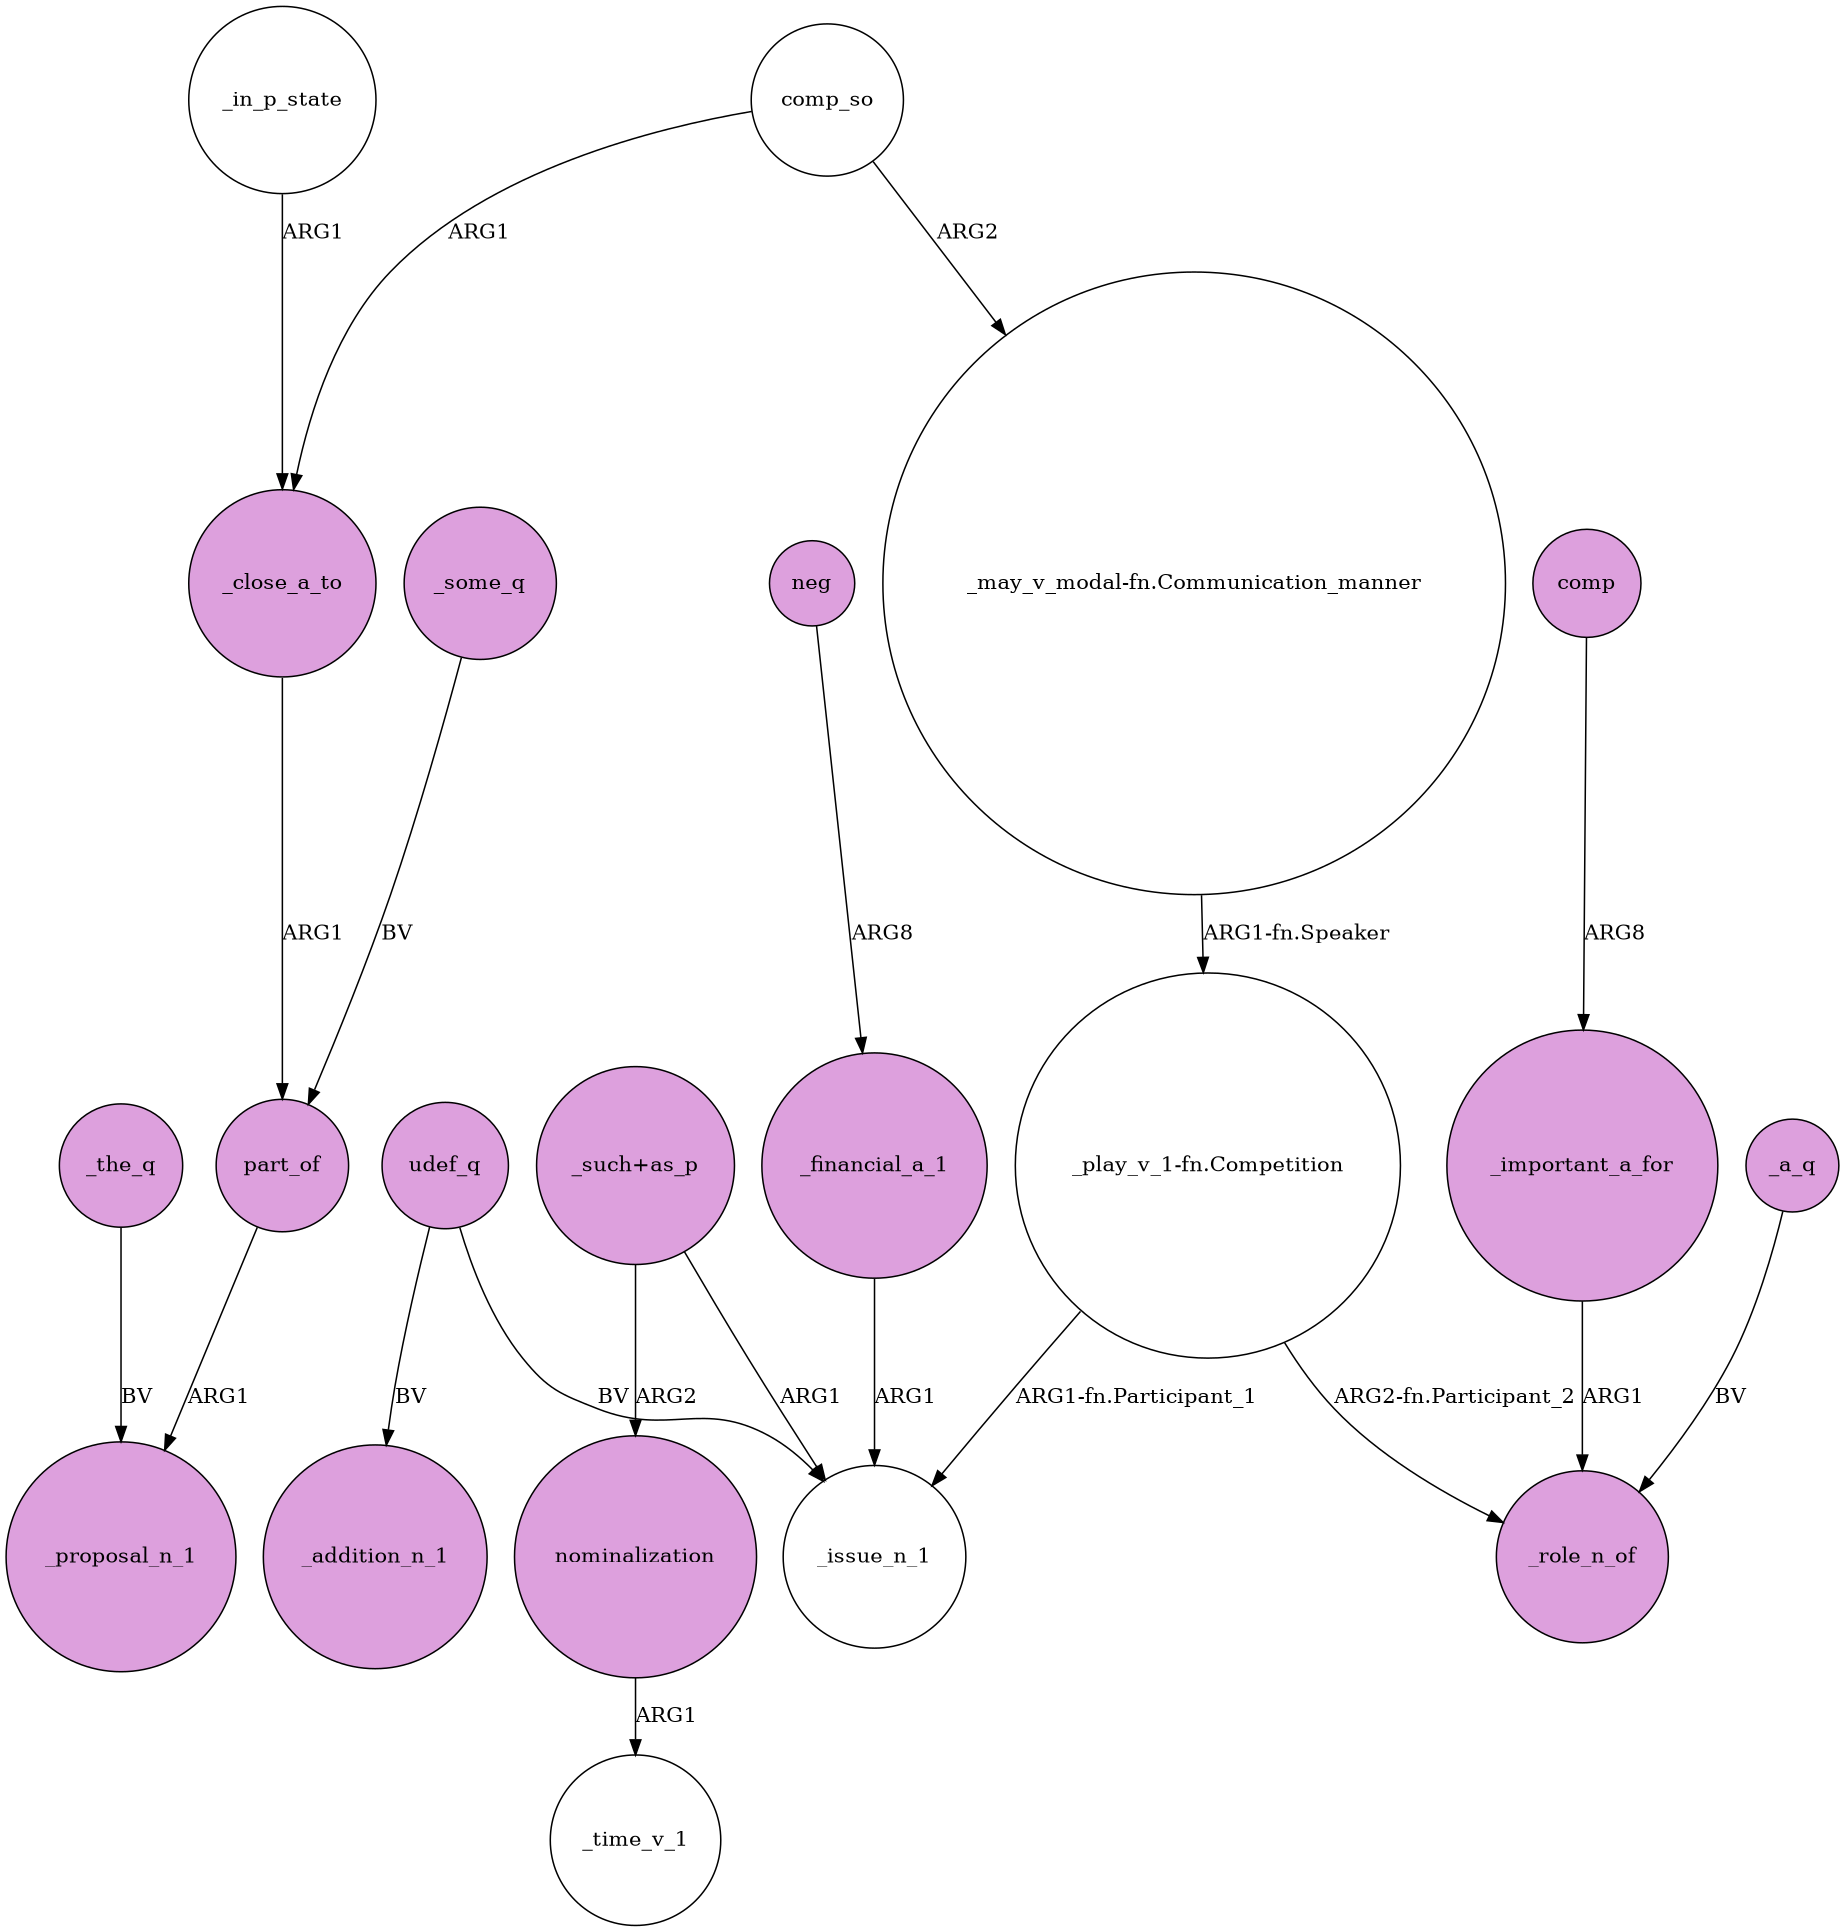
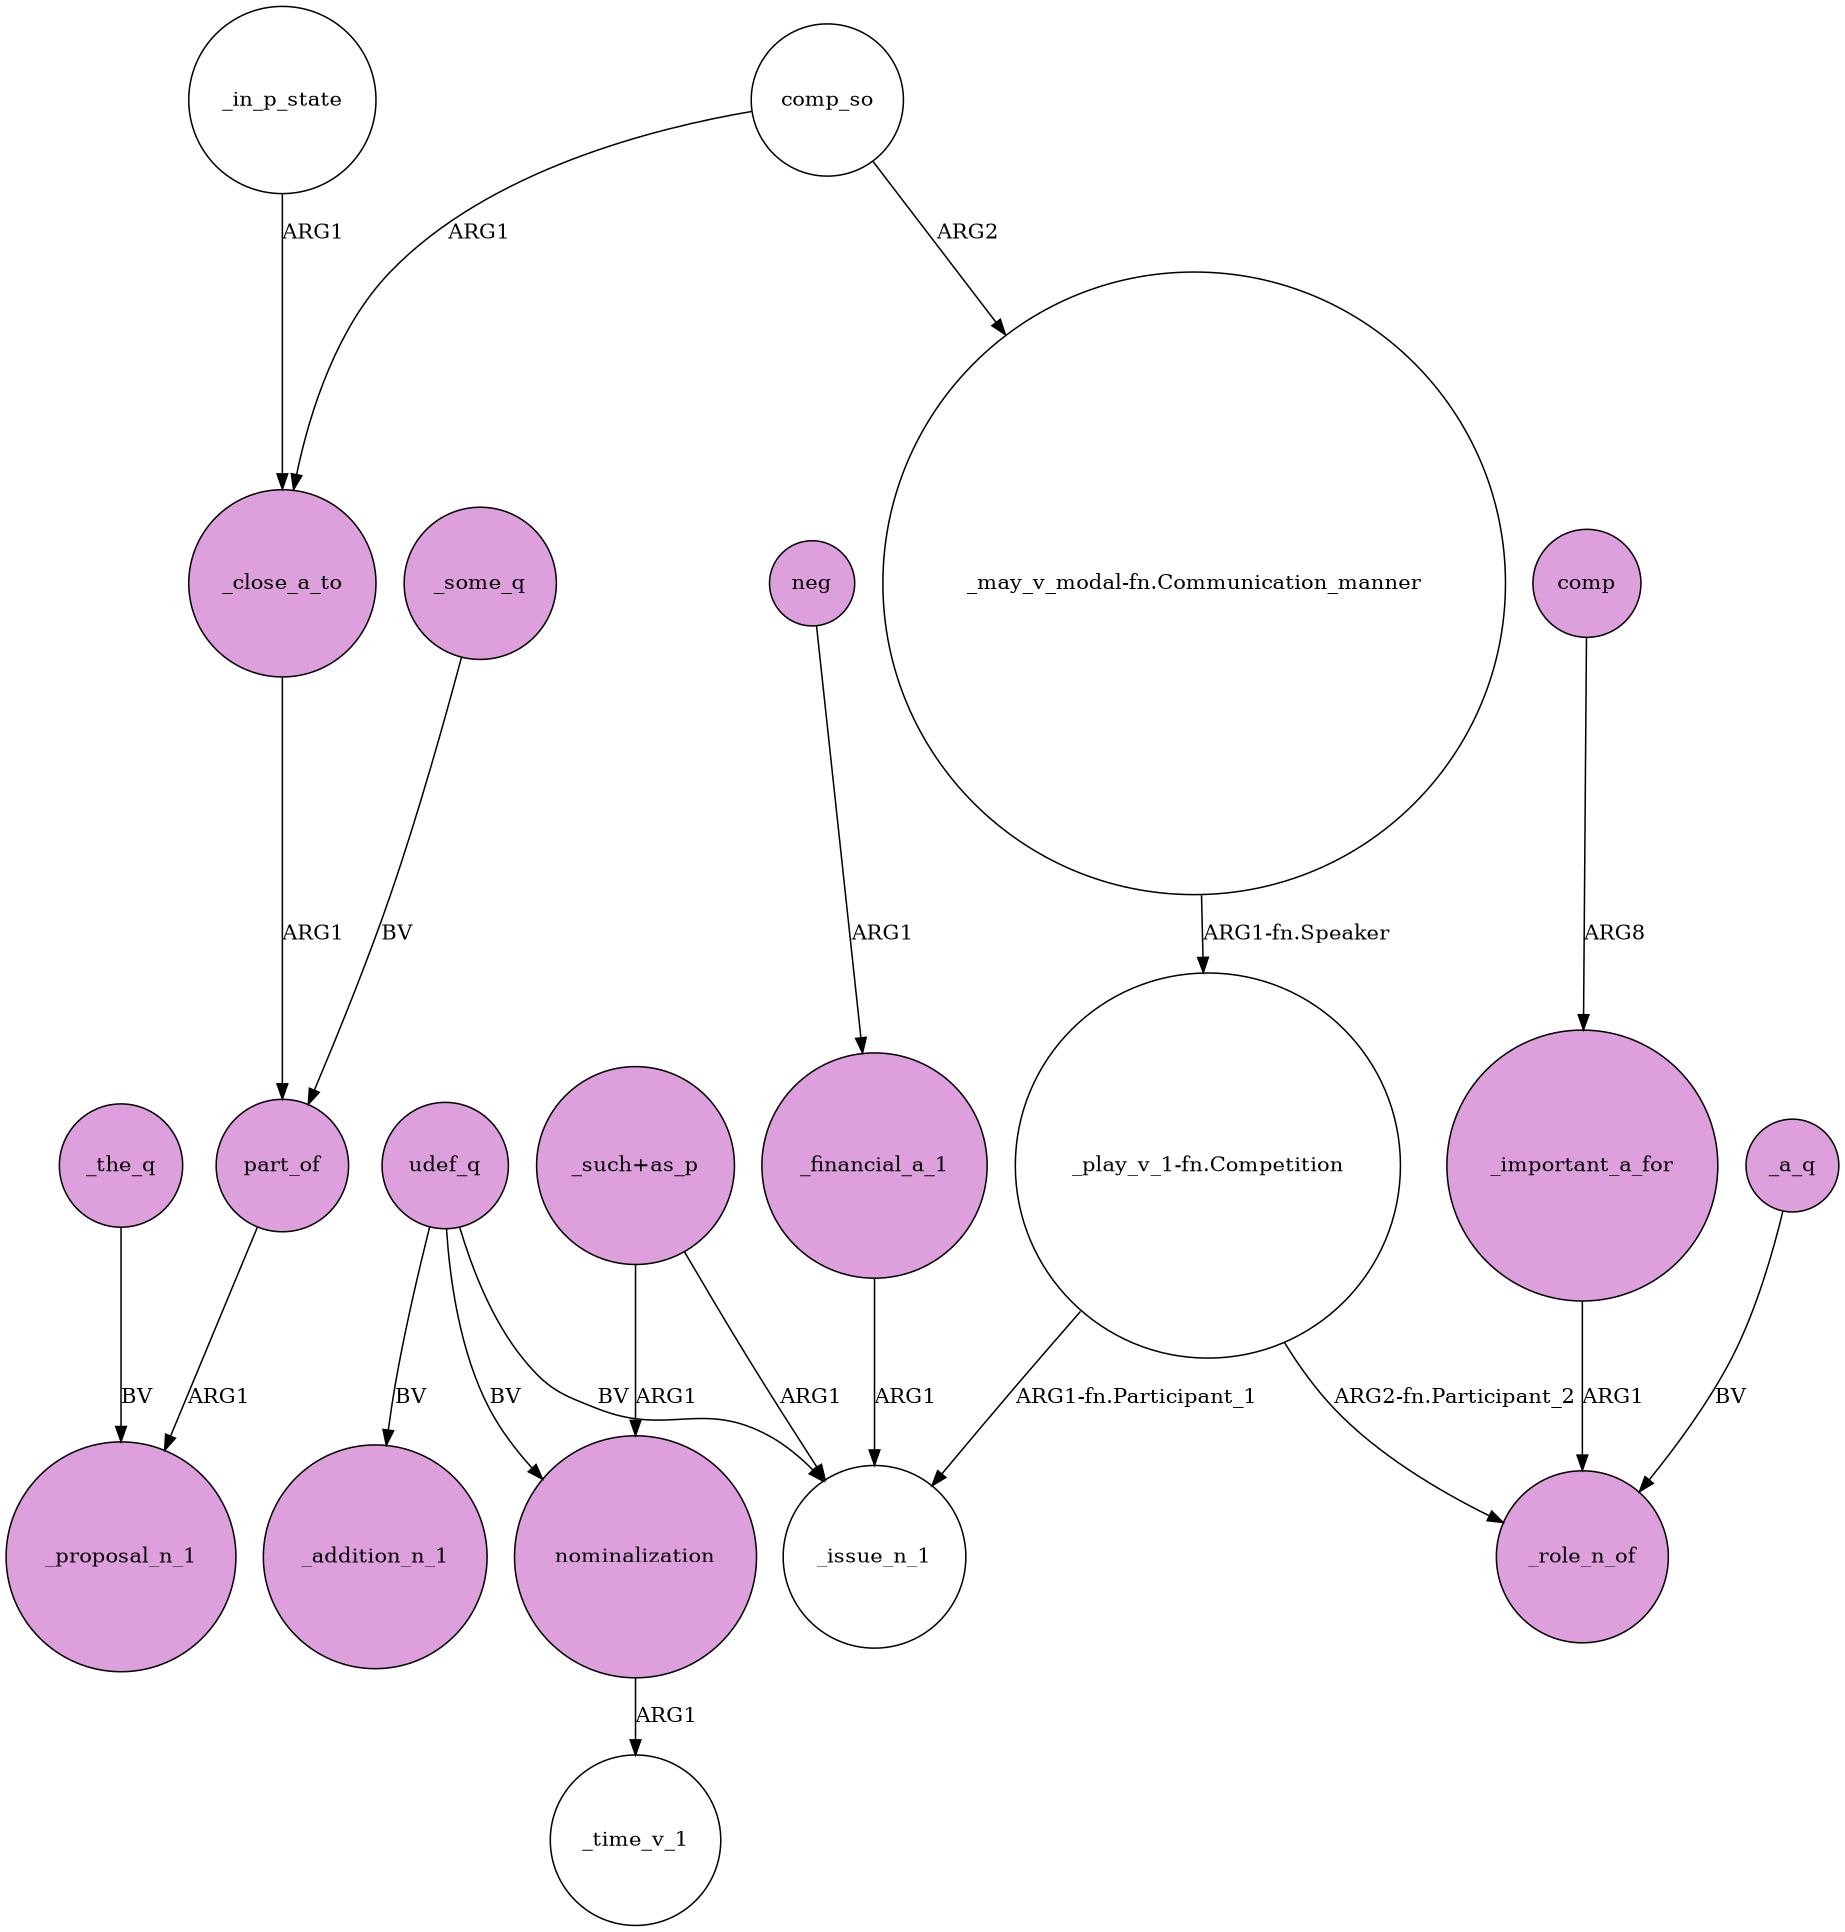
edge "neg" -> "_financial_a_1": label "ARG8" -> "ARG1"
edge "udef_q" -> "nominalization": added, label "BV"
edge "_such+as_p" -> "nominalization": label "ARG2" -> "ARG1"
